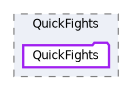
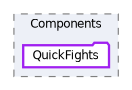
cluster "QuickFights": label "QuickFights" -> "Components"
